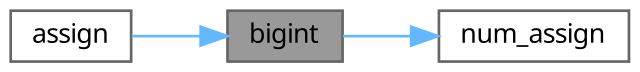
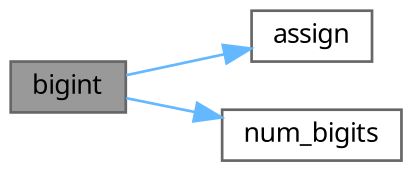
edge "assign" -> "bigint": reversed
node "num_assign": label "num_assign" -> "num_bigits"
